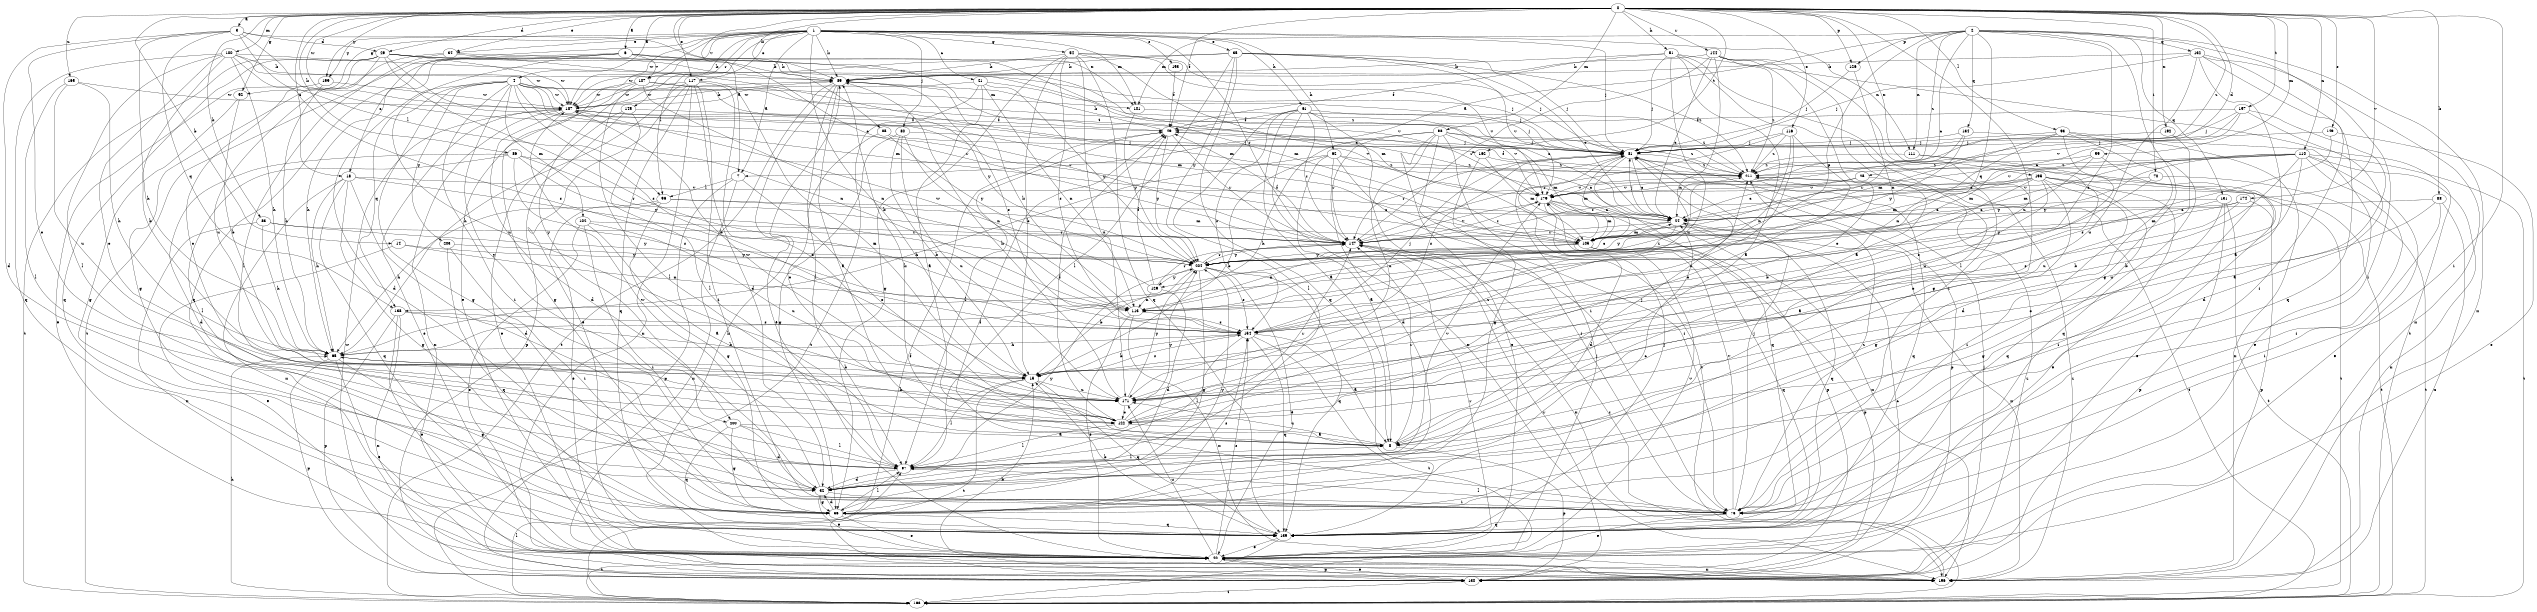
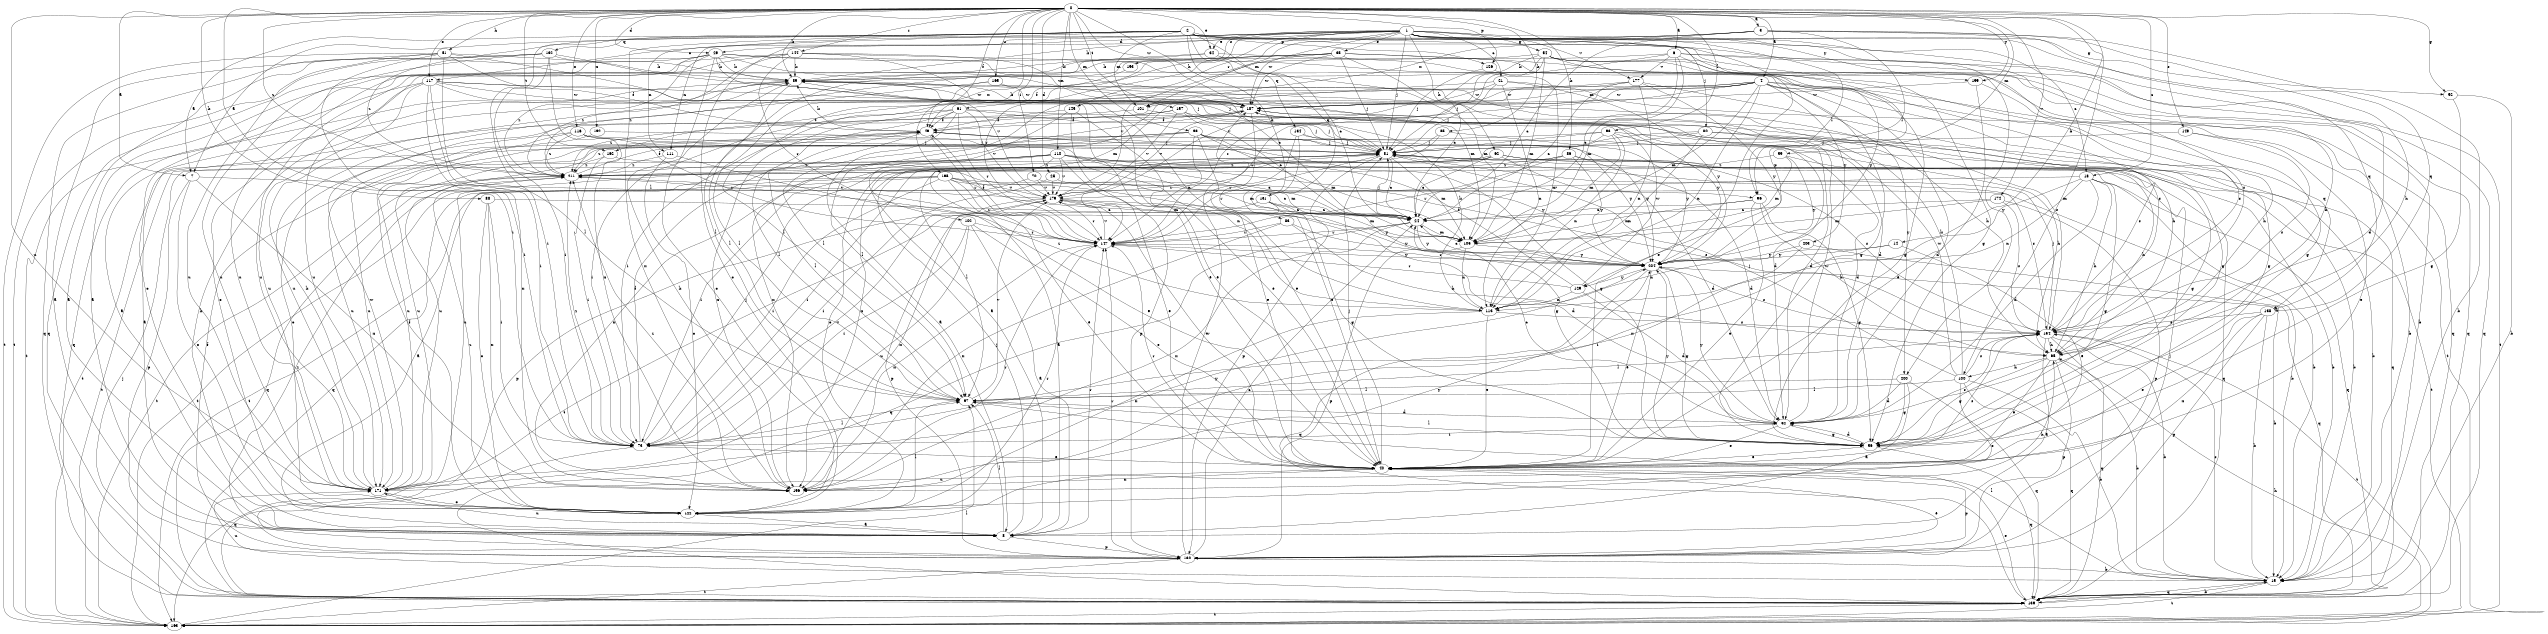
node "107": label "107" -> "177"
edge "100" -> "65": reversed
edge "105" -> "139": removed, label "q"
